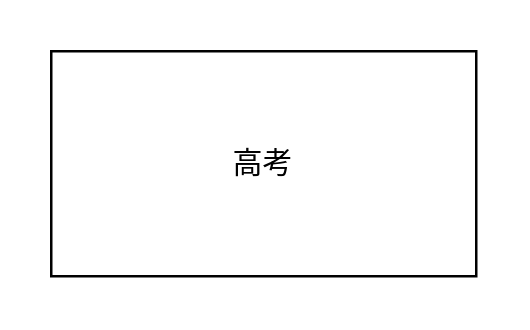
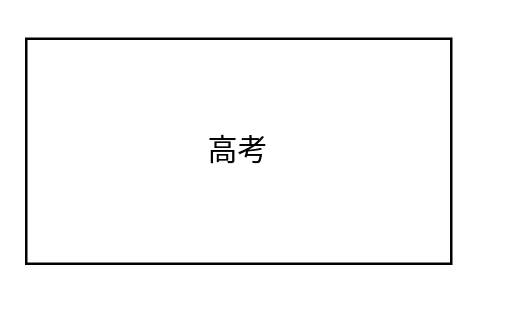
node "高考": moved (264, 164) -> (239, 151)
